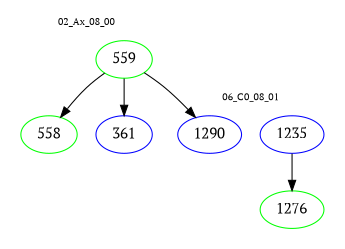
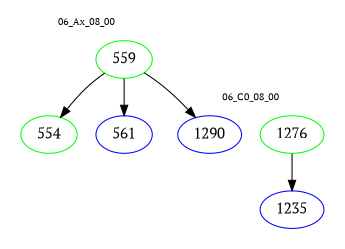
cluster "02_Ax_08_00": label "02_Ax_08_00" -> "06_Ax_08_00"
cluster "06_C0_08_01": label "06_C0_08_01" -> "06_C0_08_00"
node "558": label "558" -> "554"
node "361": label "361" -> "561"
edge "1235" -> "1276": reversed
